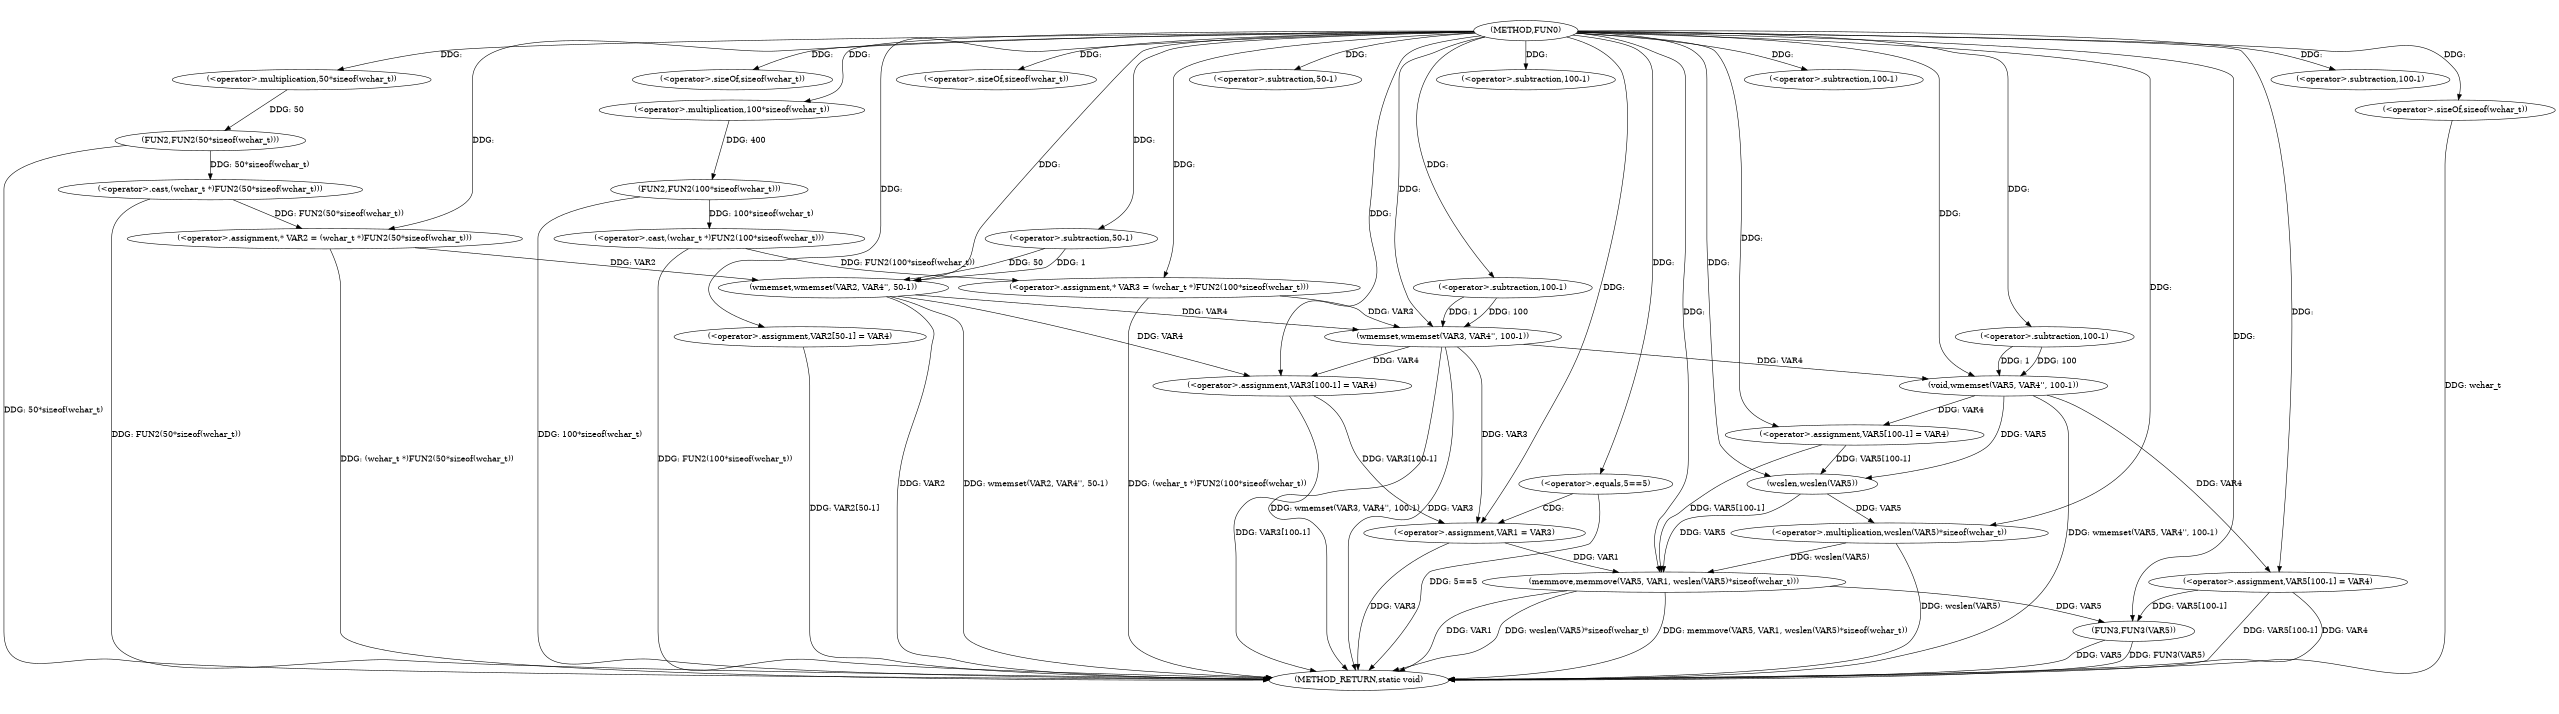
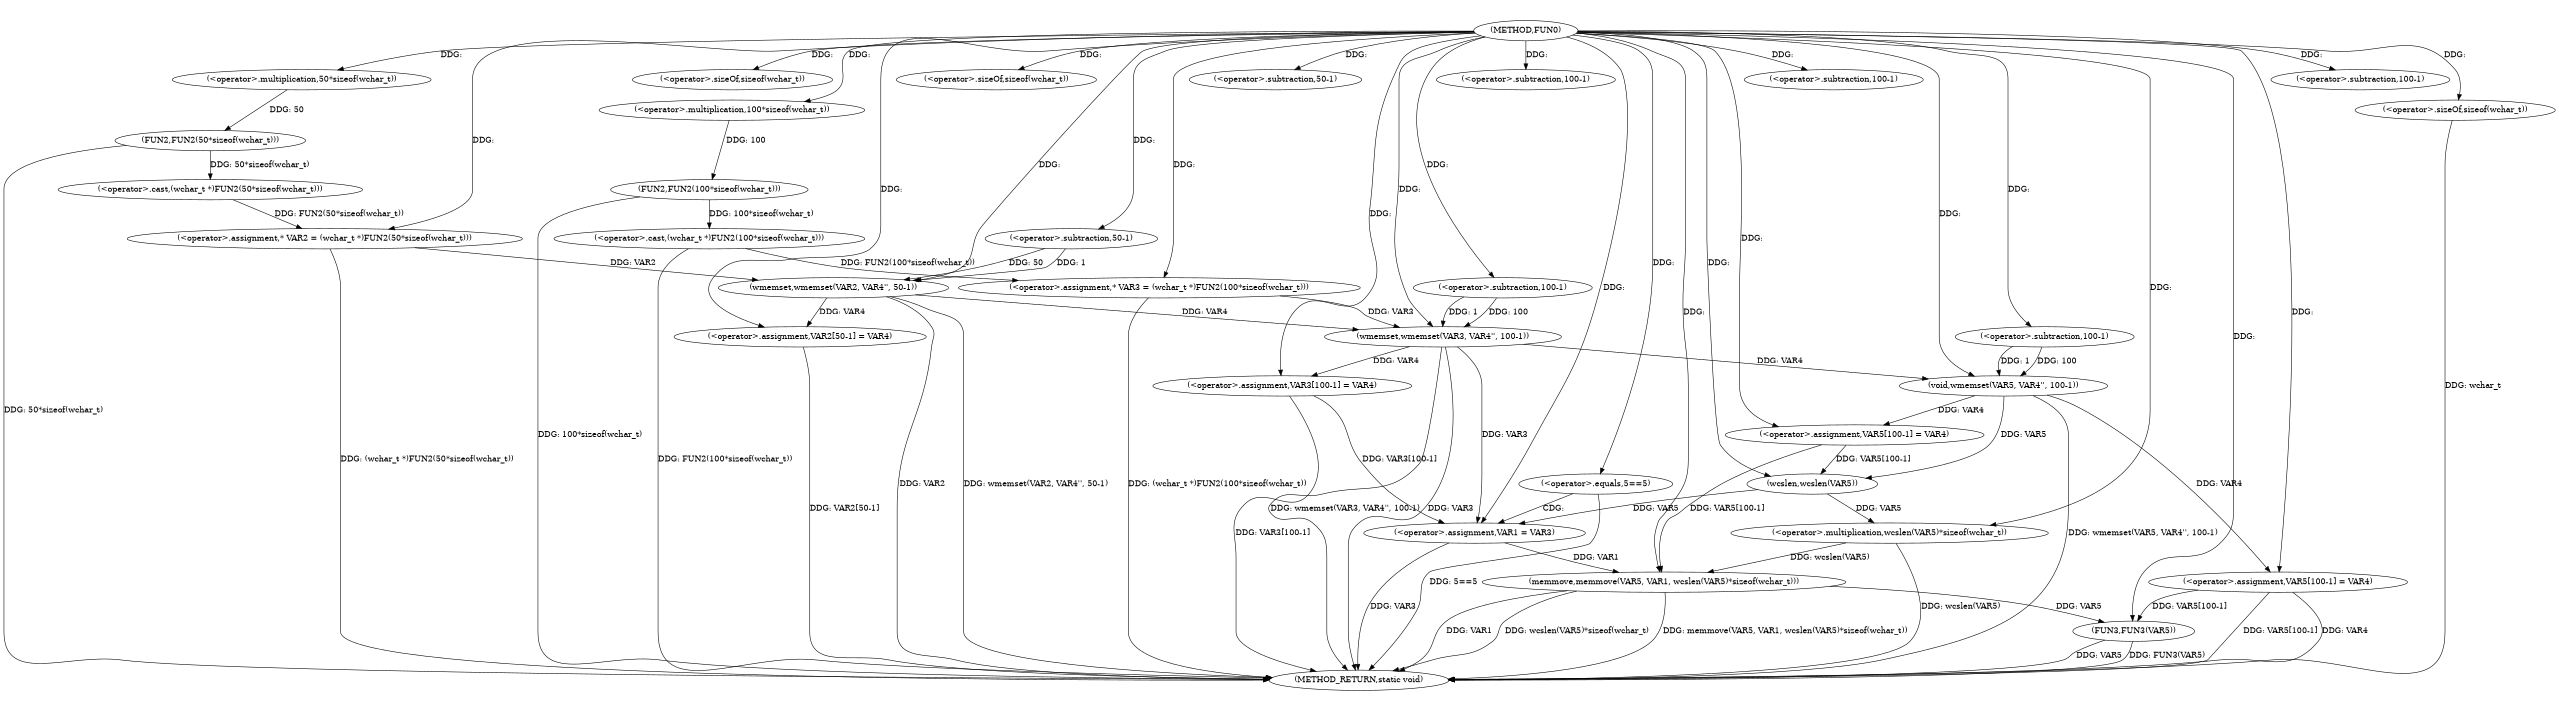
edge "(<operator>.multiplication,100*sizeof(wchar_t))" -> "(FUN2,FUN2(100*sizeof(wchar_t)))": label "DDG: 400" -> "DDG: 100"
edge "(wmemset,wmemset(VAR2, VAR4'', 50-1))" -> "(<operator>.assignment,VAR3[100-1] = VAR4)": now "(wmemset,wmemset(VAR2, VAR4'', 50-1))" -> "(<operator>.assignment,VAR2[50-1] = VAR4)"
edge "(wcslen,wcslen(VAR5))" -> "(memmove,memmove(VAR5, VAR1, wcslen(VAR5)*sizeof(wchar_t)))": now "(wcslen,wcslen(VAR5))" -> "(<operator>.assignment,VAR1 = VAR3)"
edge "(<operator>.cast,(wchar_t *)FUN2(50*sizeof(wchar_t)))" -> "(METHOD_RETURN,static void)": removed, label "DDG: FUN2(50*sizeof(wchar_t))"
